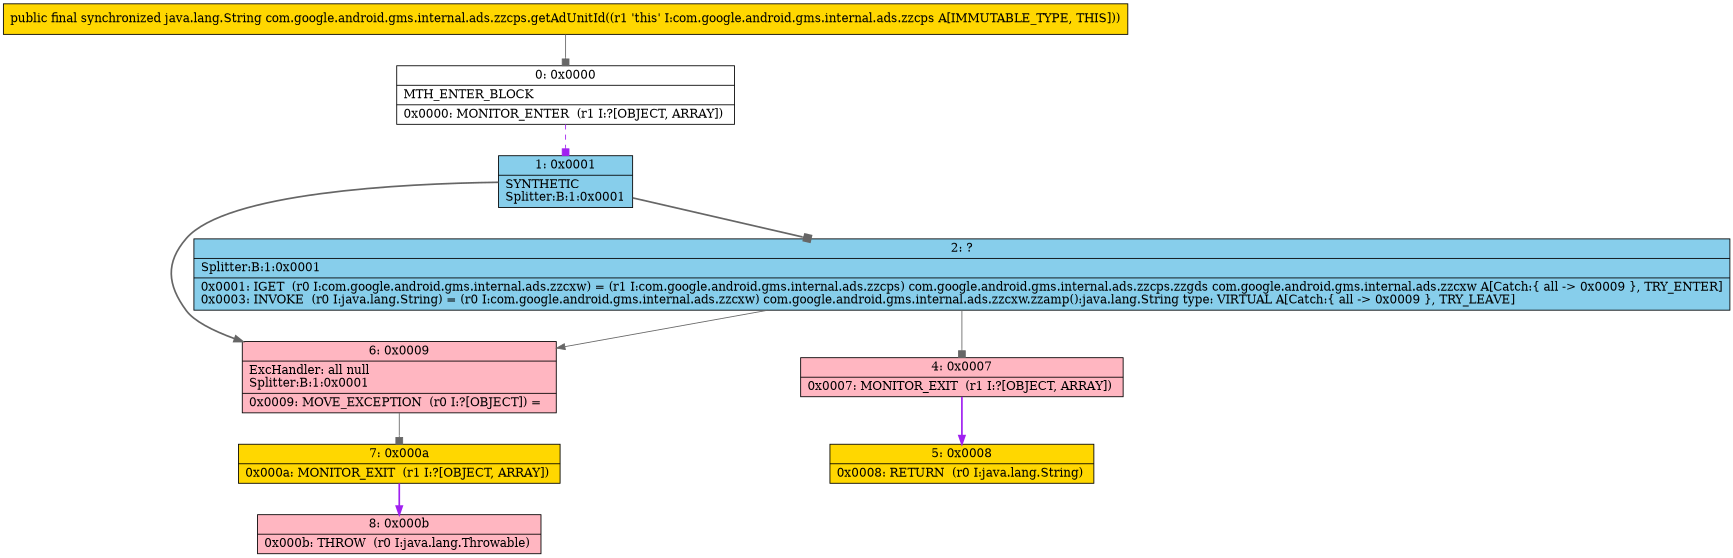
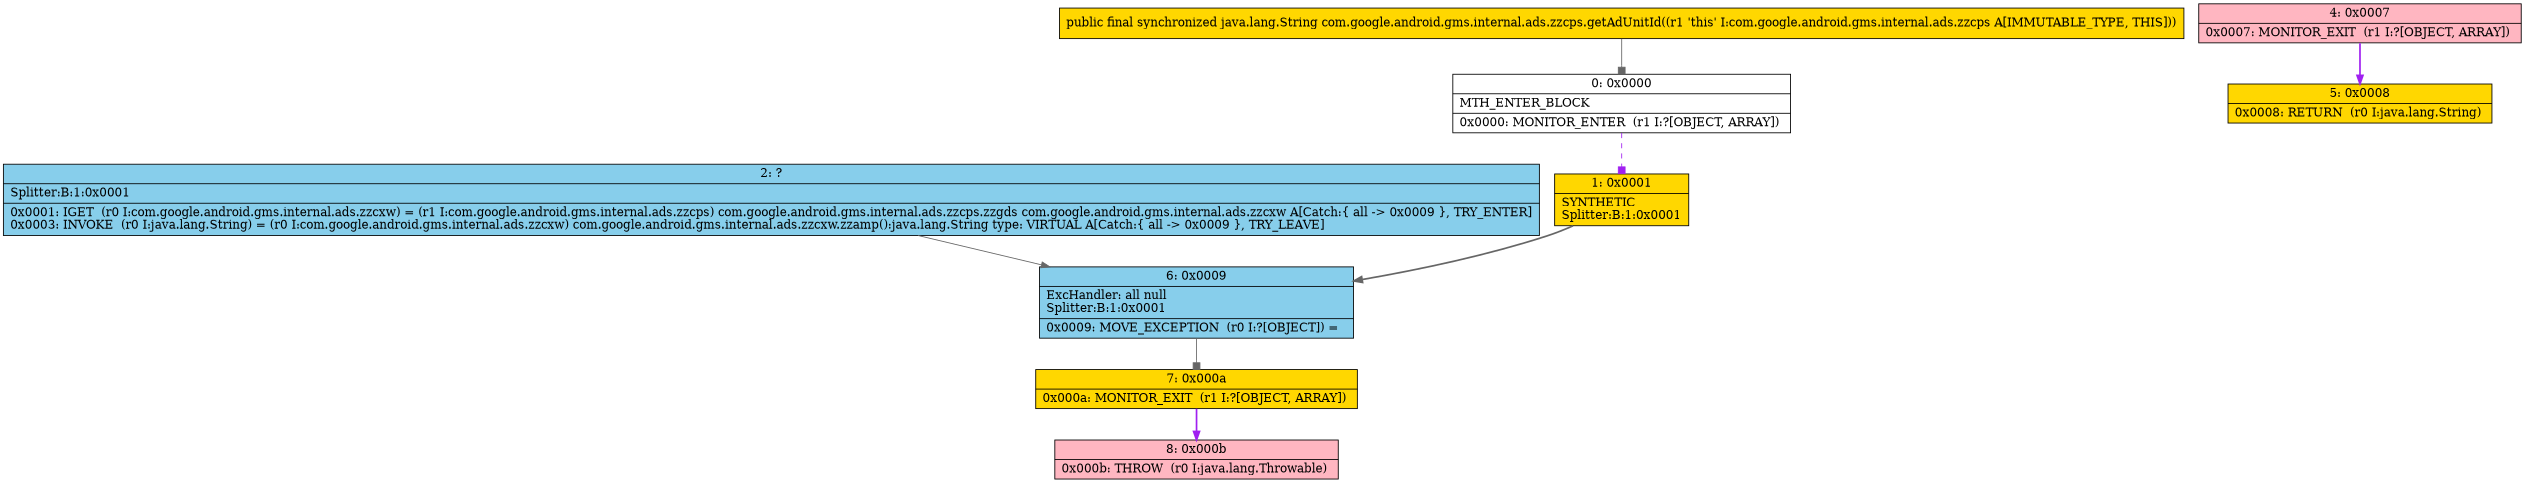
node "1: 0x0001": fillcolor skyblue -> gold
edge "1: 0x0001" -> "2: ?": removed
edge "2: ?" -> "4: 0x0007": removed
node "6: 0x0009": fillcolor lightpink -> skyblue
